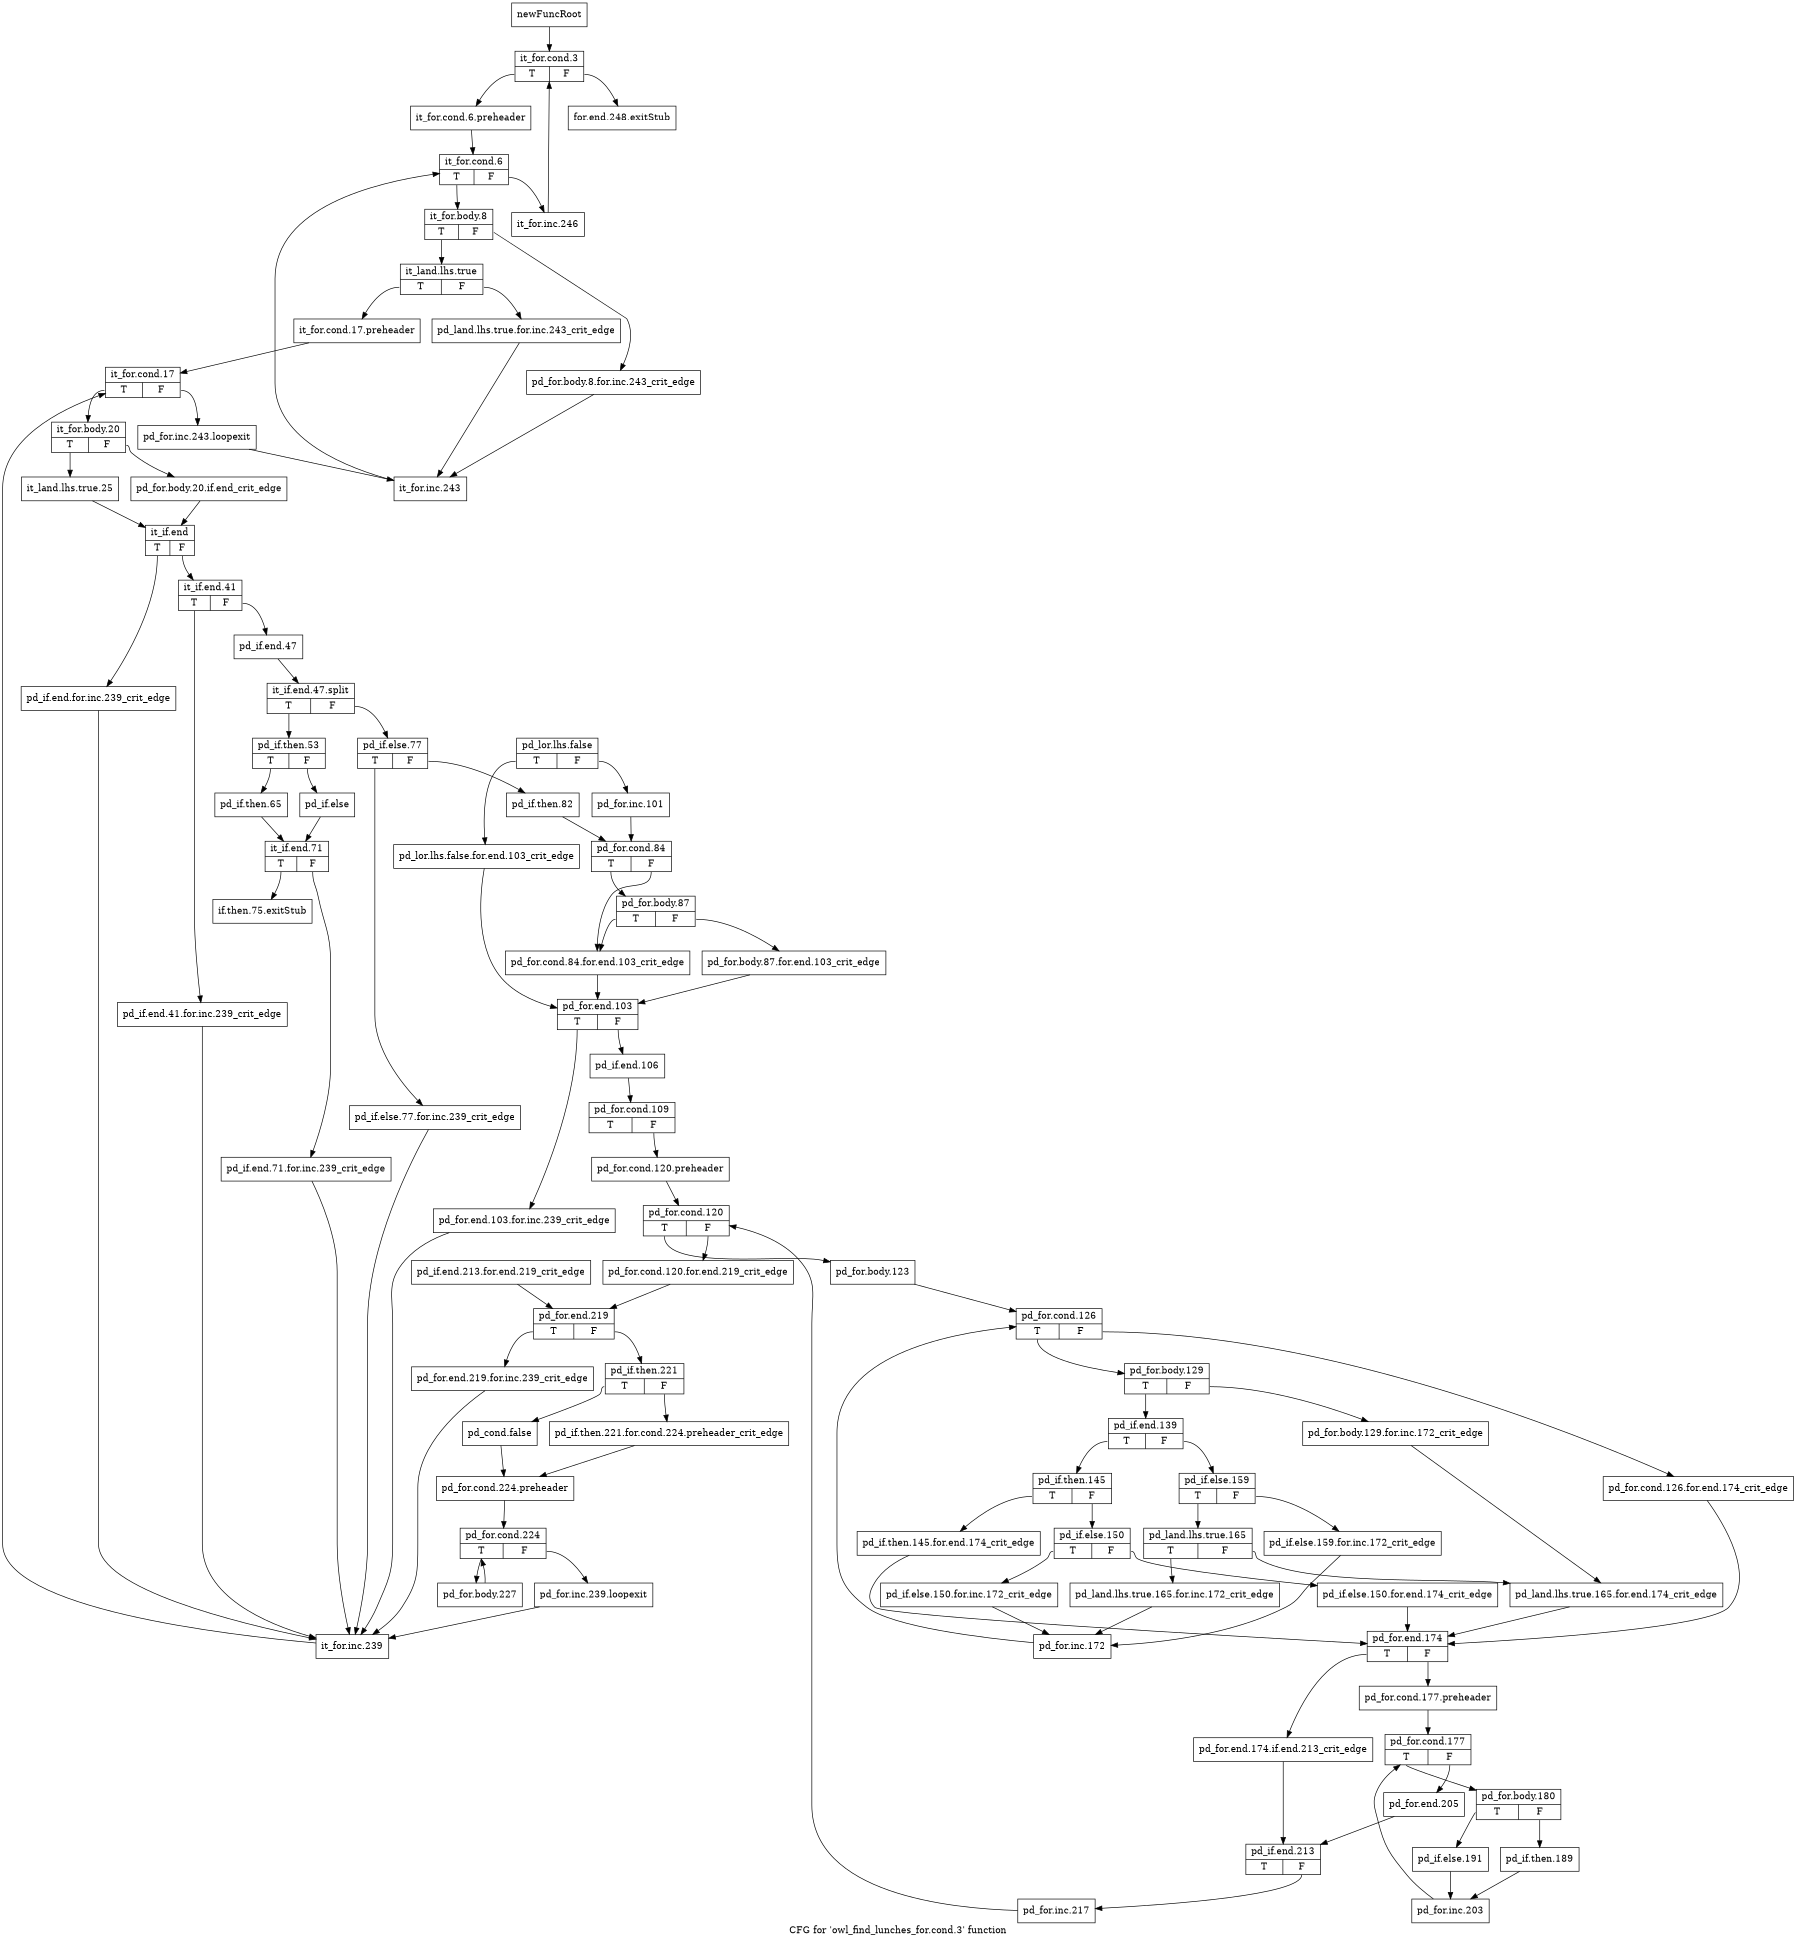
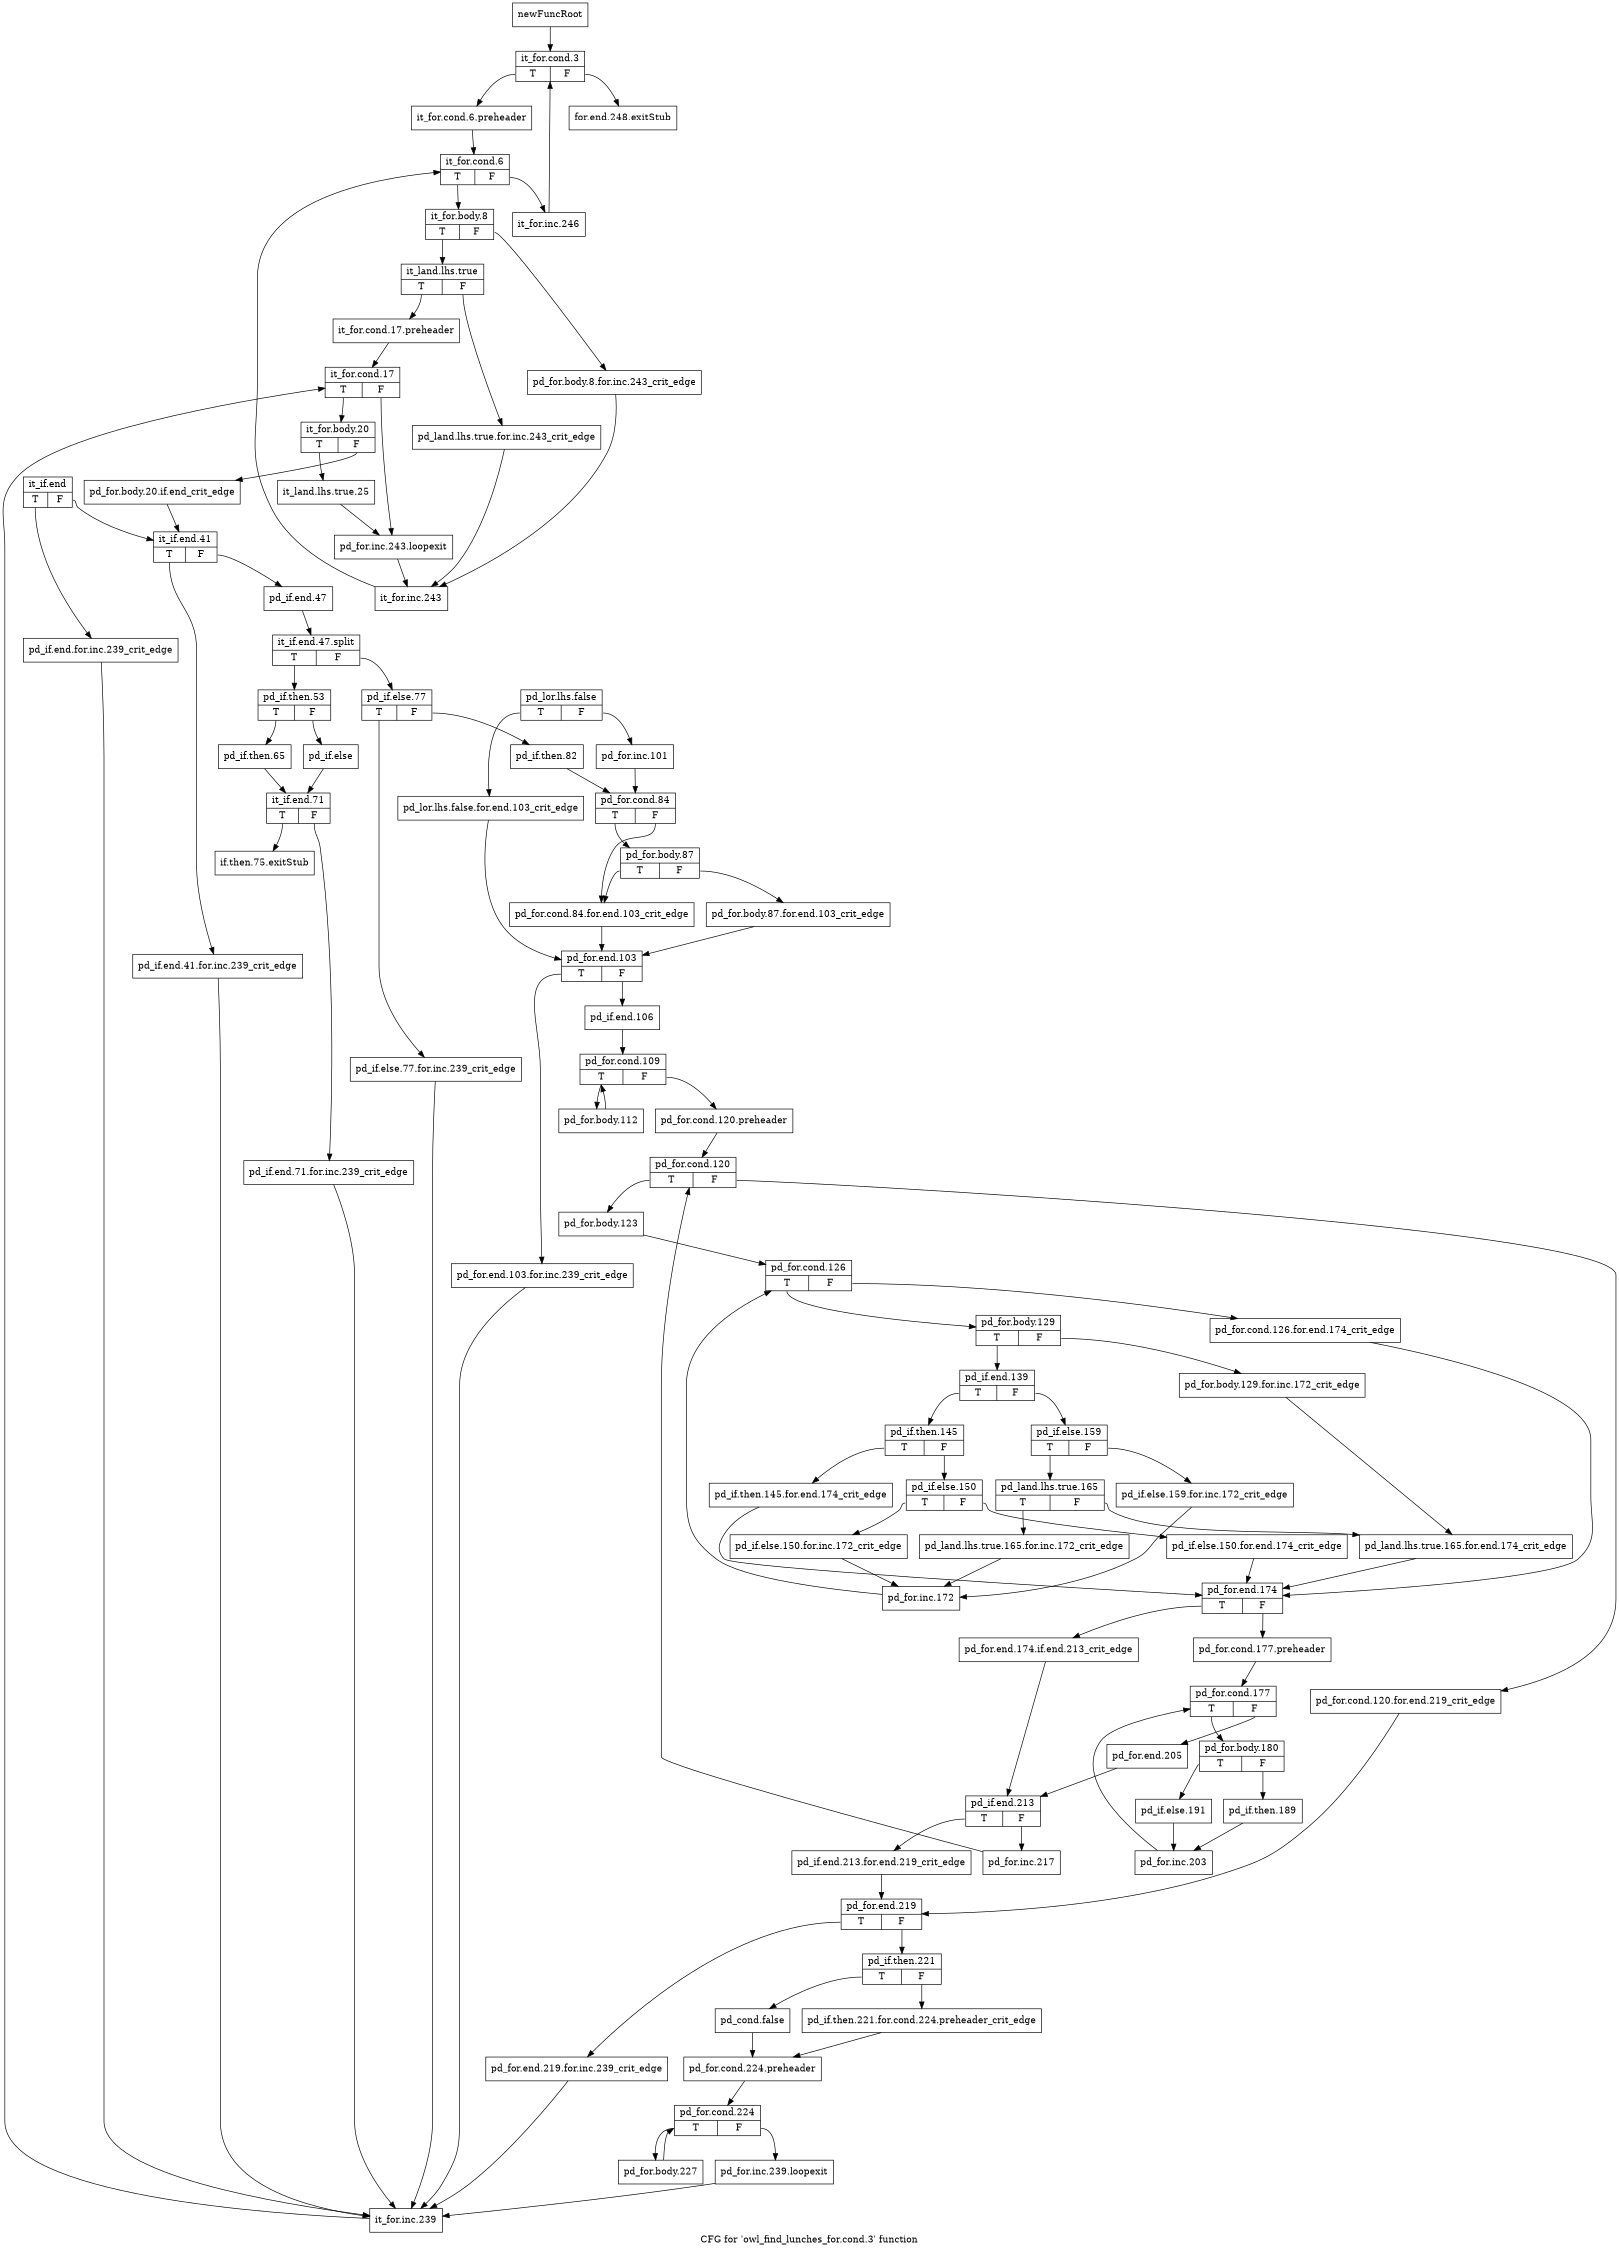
edge "pd_for.body.20.if.end_crit_edge" -> "it_if.end": now "pd_for.body.20.if.end_crit_edge" -> "it_if.end.41"
edge "it_land.lhs.true.25" -> "it_if.end": now "it_land.lhs.true.25" -> "pd_for.inc.243.loopexit"
node "pd_for.body.112": added
edge "pd_if.end.213" -> "pd_if.end.213.for.end.219_crit_edge": added
